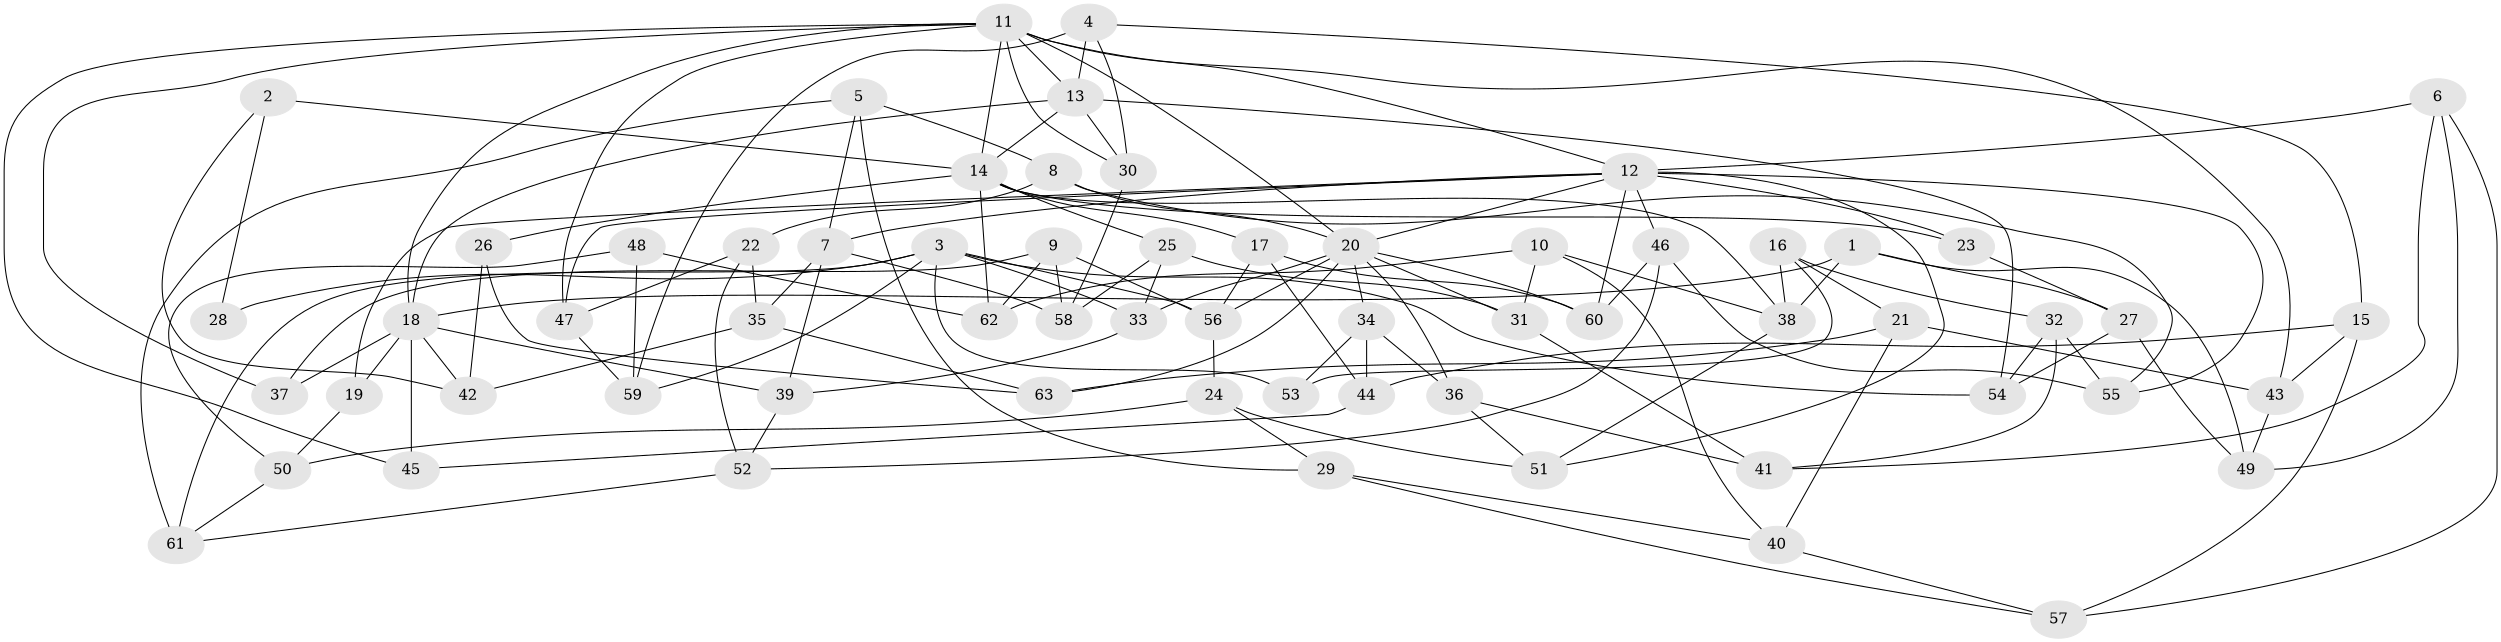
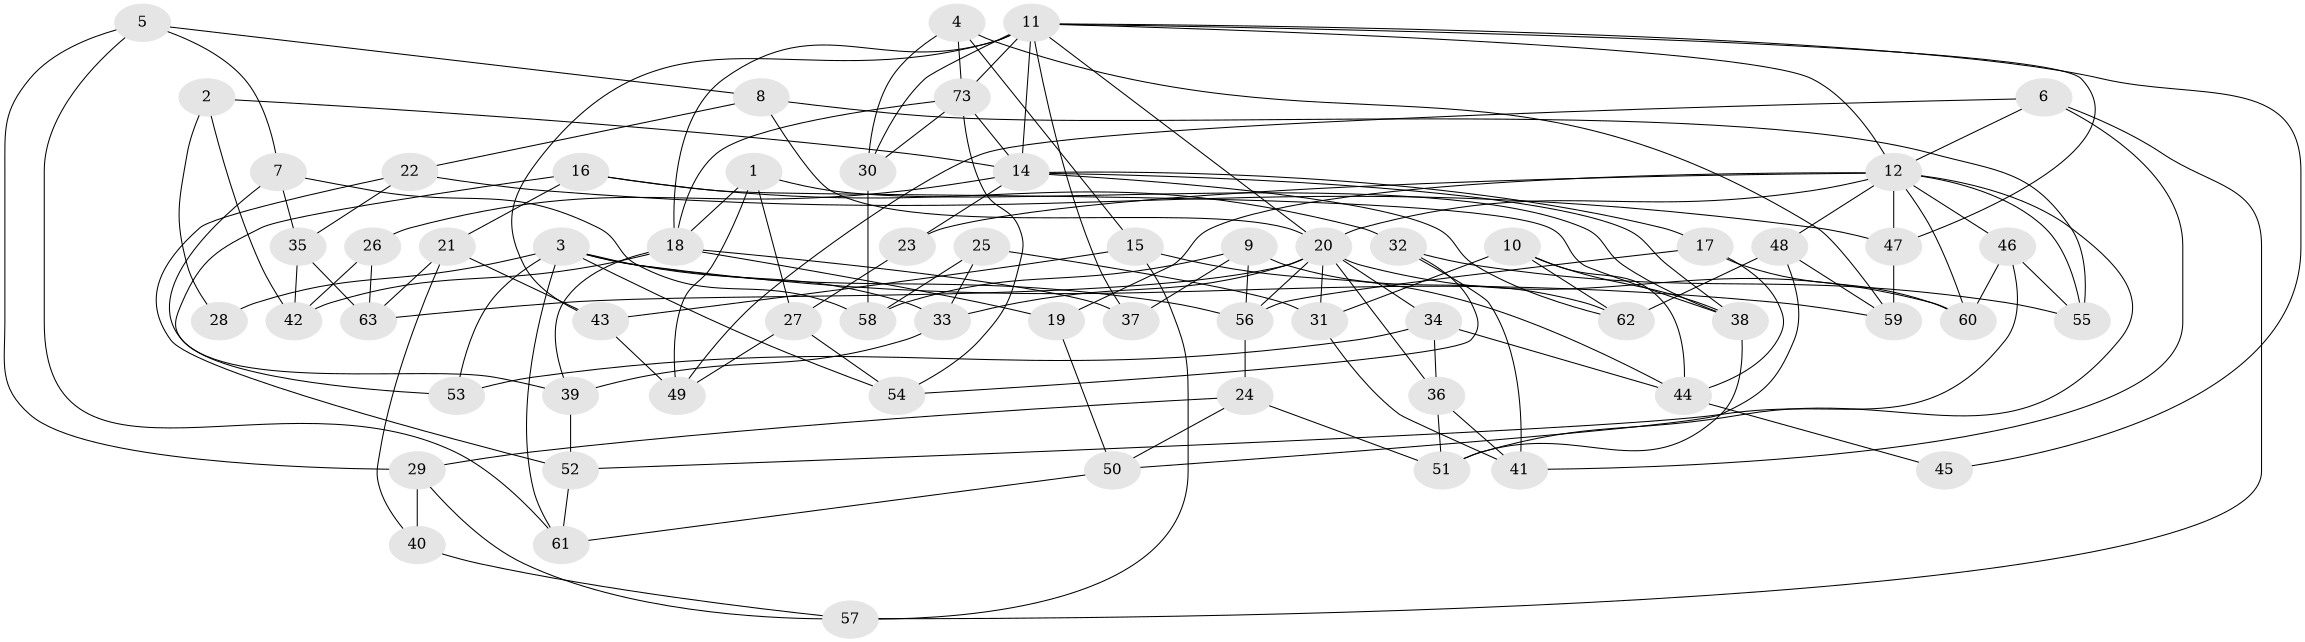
node "13": label "13" -> "73"
edge "12" -- "7": now "12" -- "48"
edge "14" -- "25": removed
edge "10" -- "40": now "10" -- "44"
edge "18" -- "45": removed
